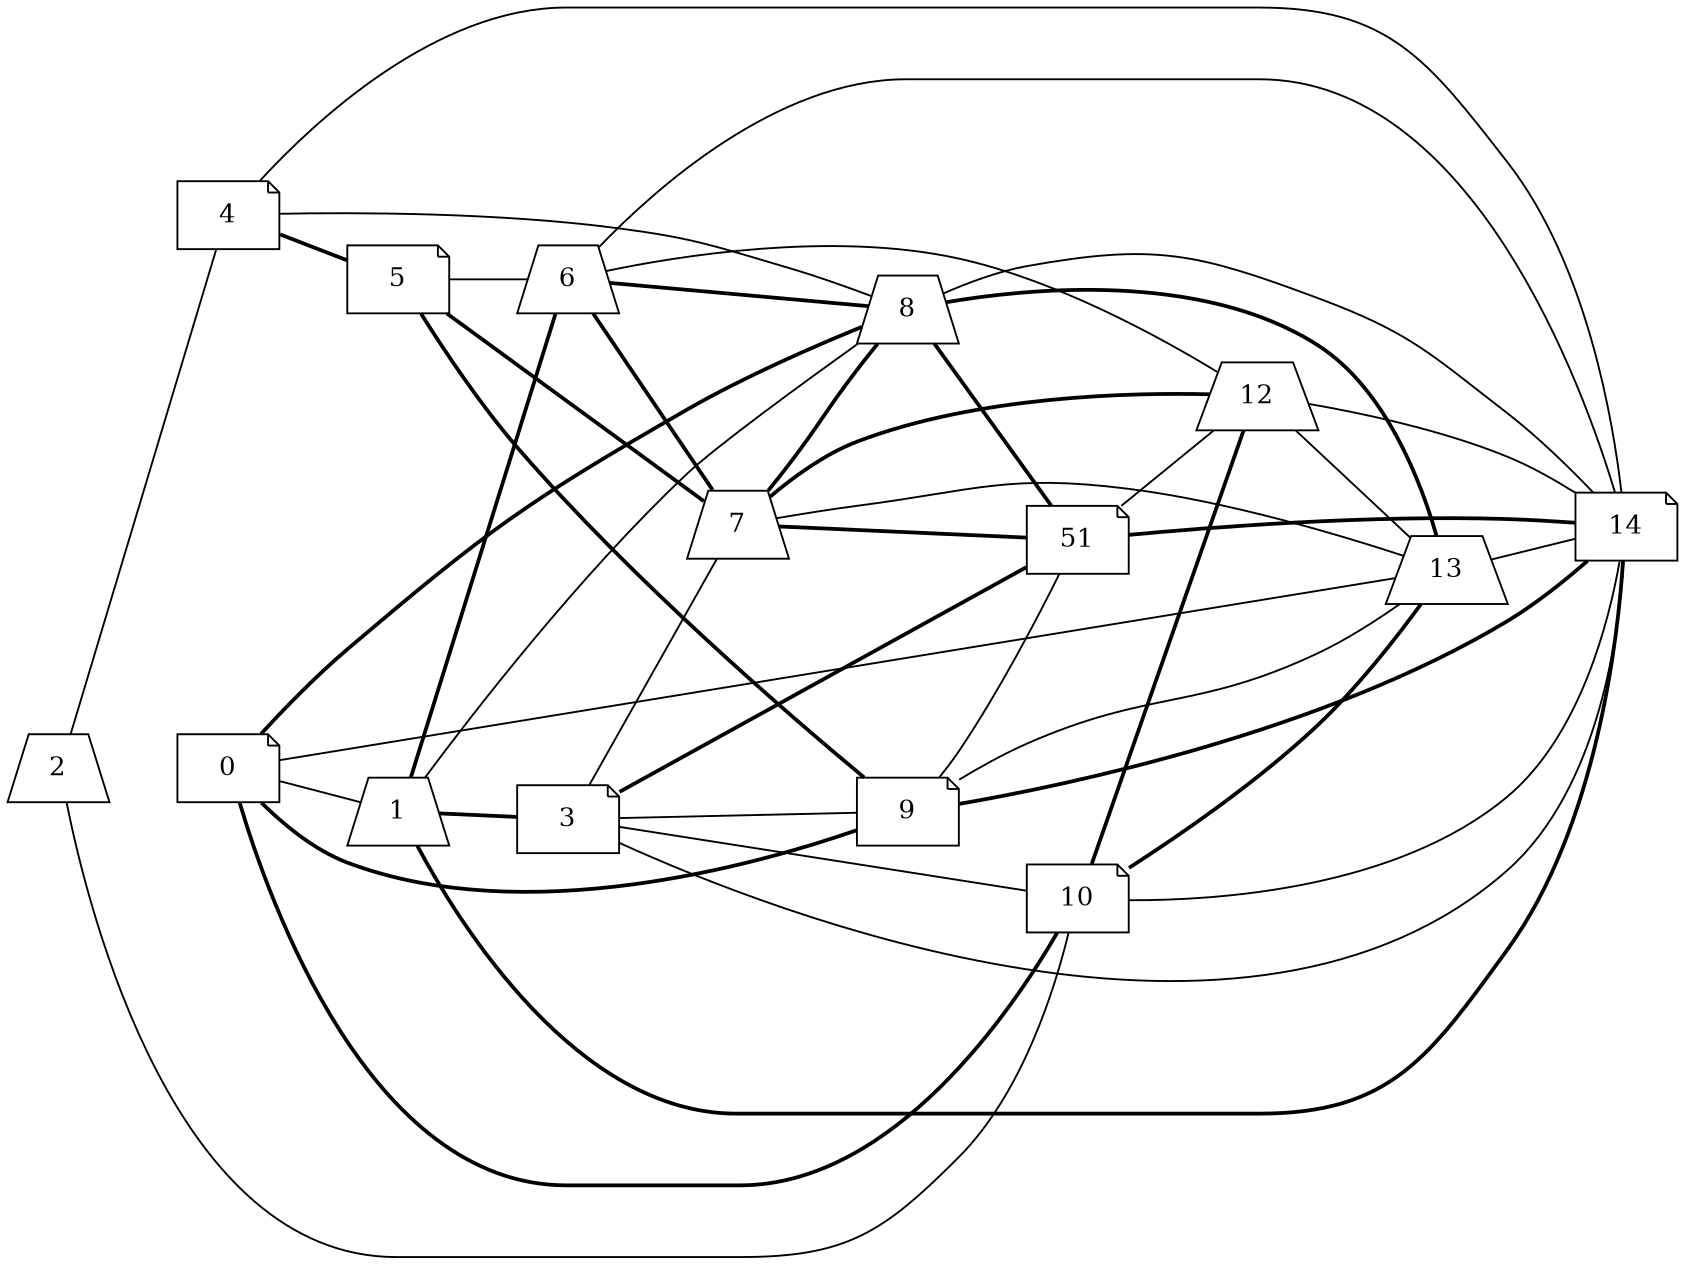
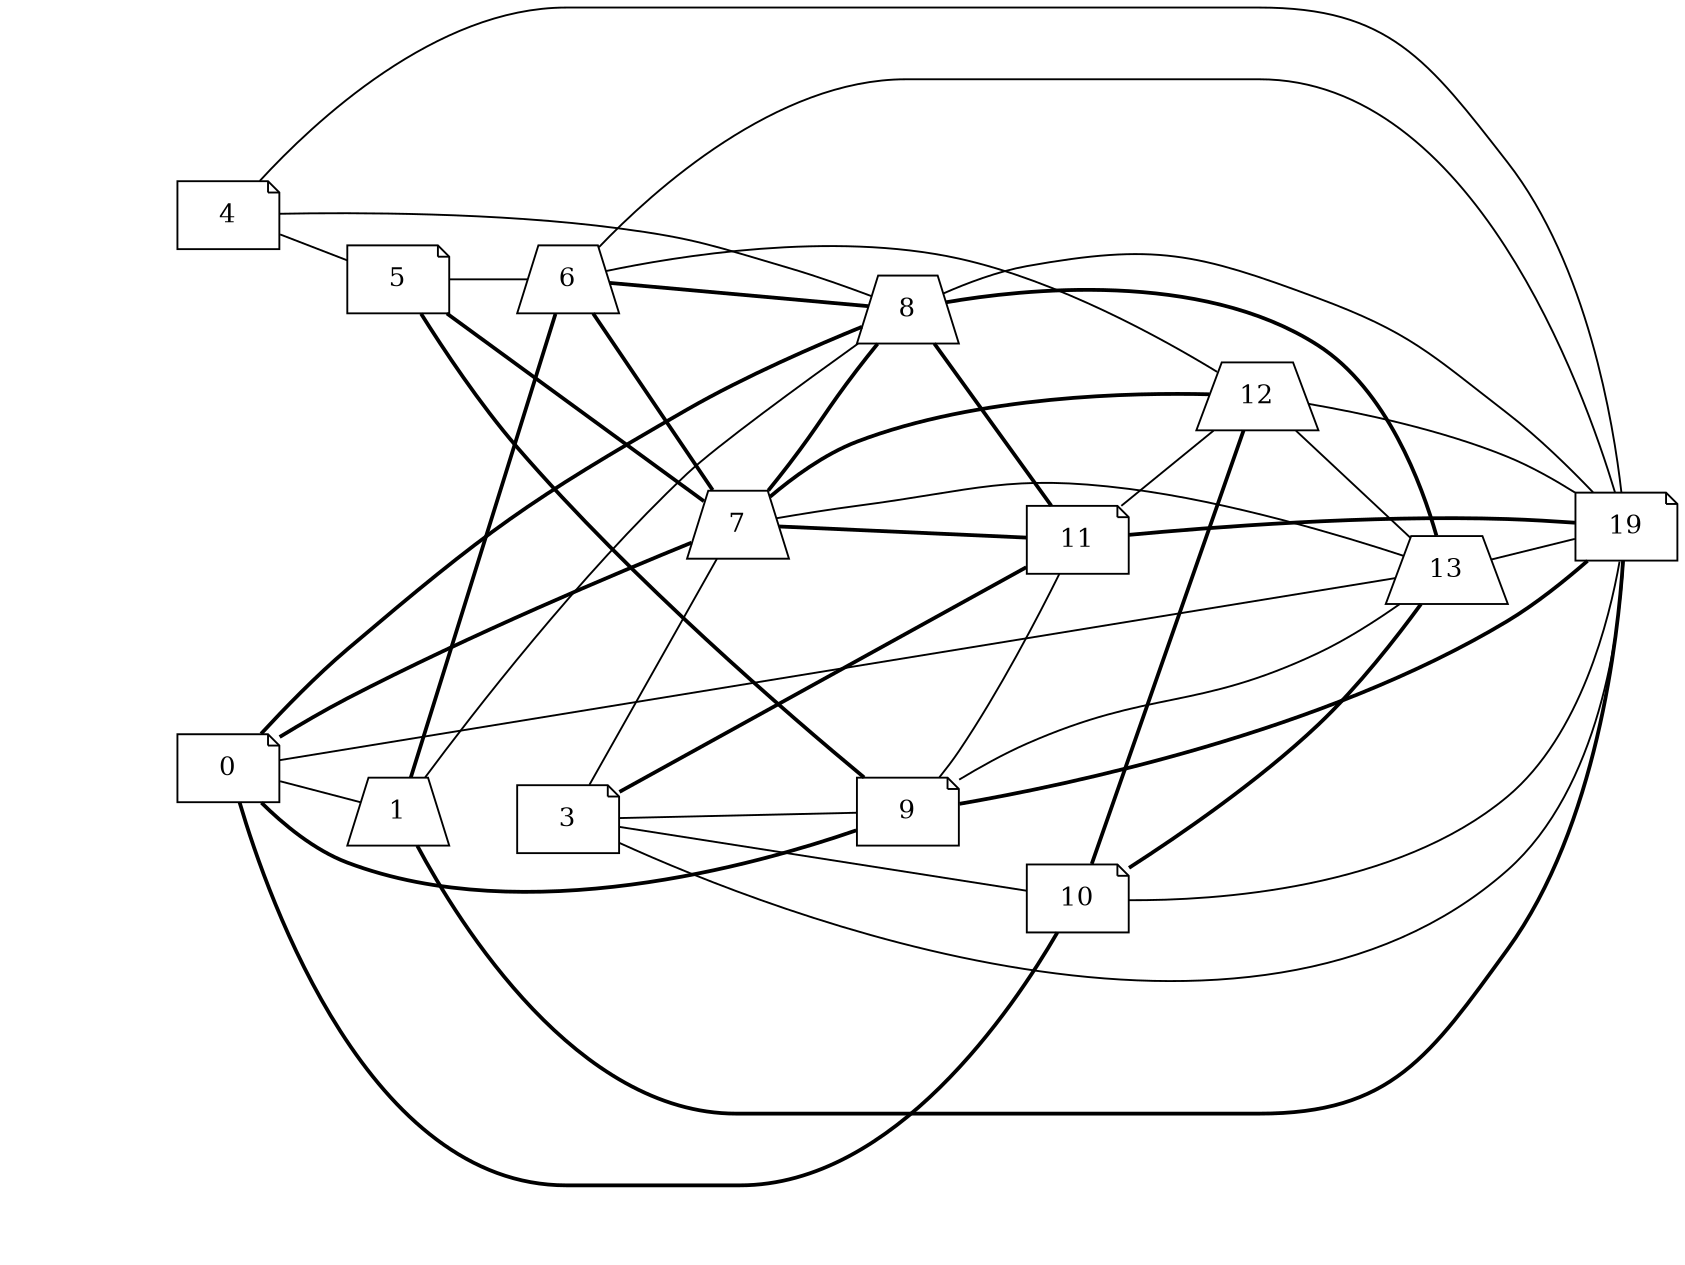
edge "4" -> "5": style bold -> solid
node "14": label "14" -> "19"
node "51": label "51" -> "11"
edge "0" -> "7": added
node "2": removed
edge "1" -> "3": removed
